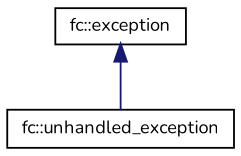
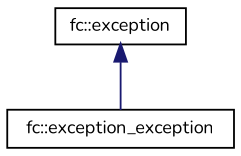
node "fc::unhandled_exception": label "fc::unhandled_exception" -> "fc::exception_exception"
